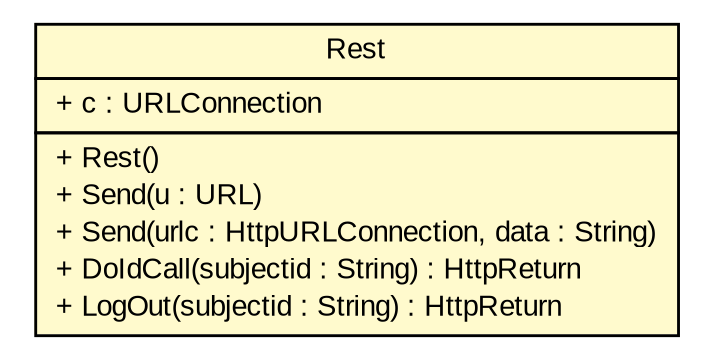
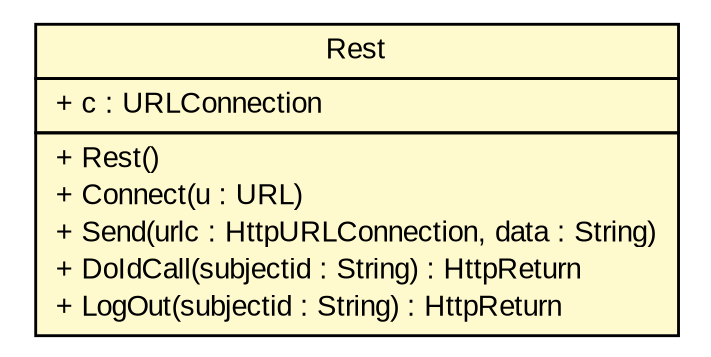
node "Rest": text "+ Send(u : URL)" -> "+ Connect(u : URL)"
